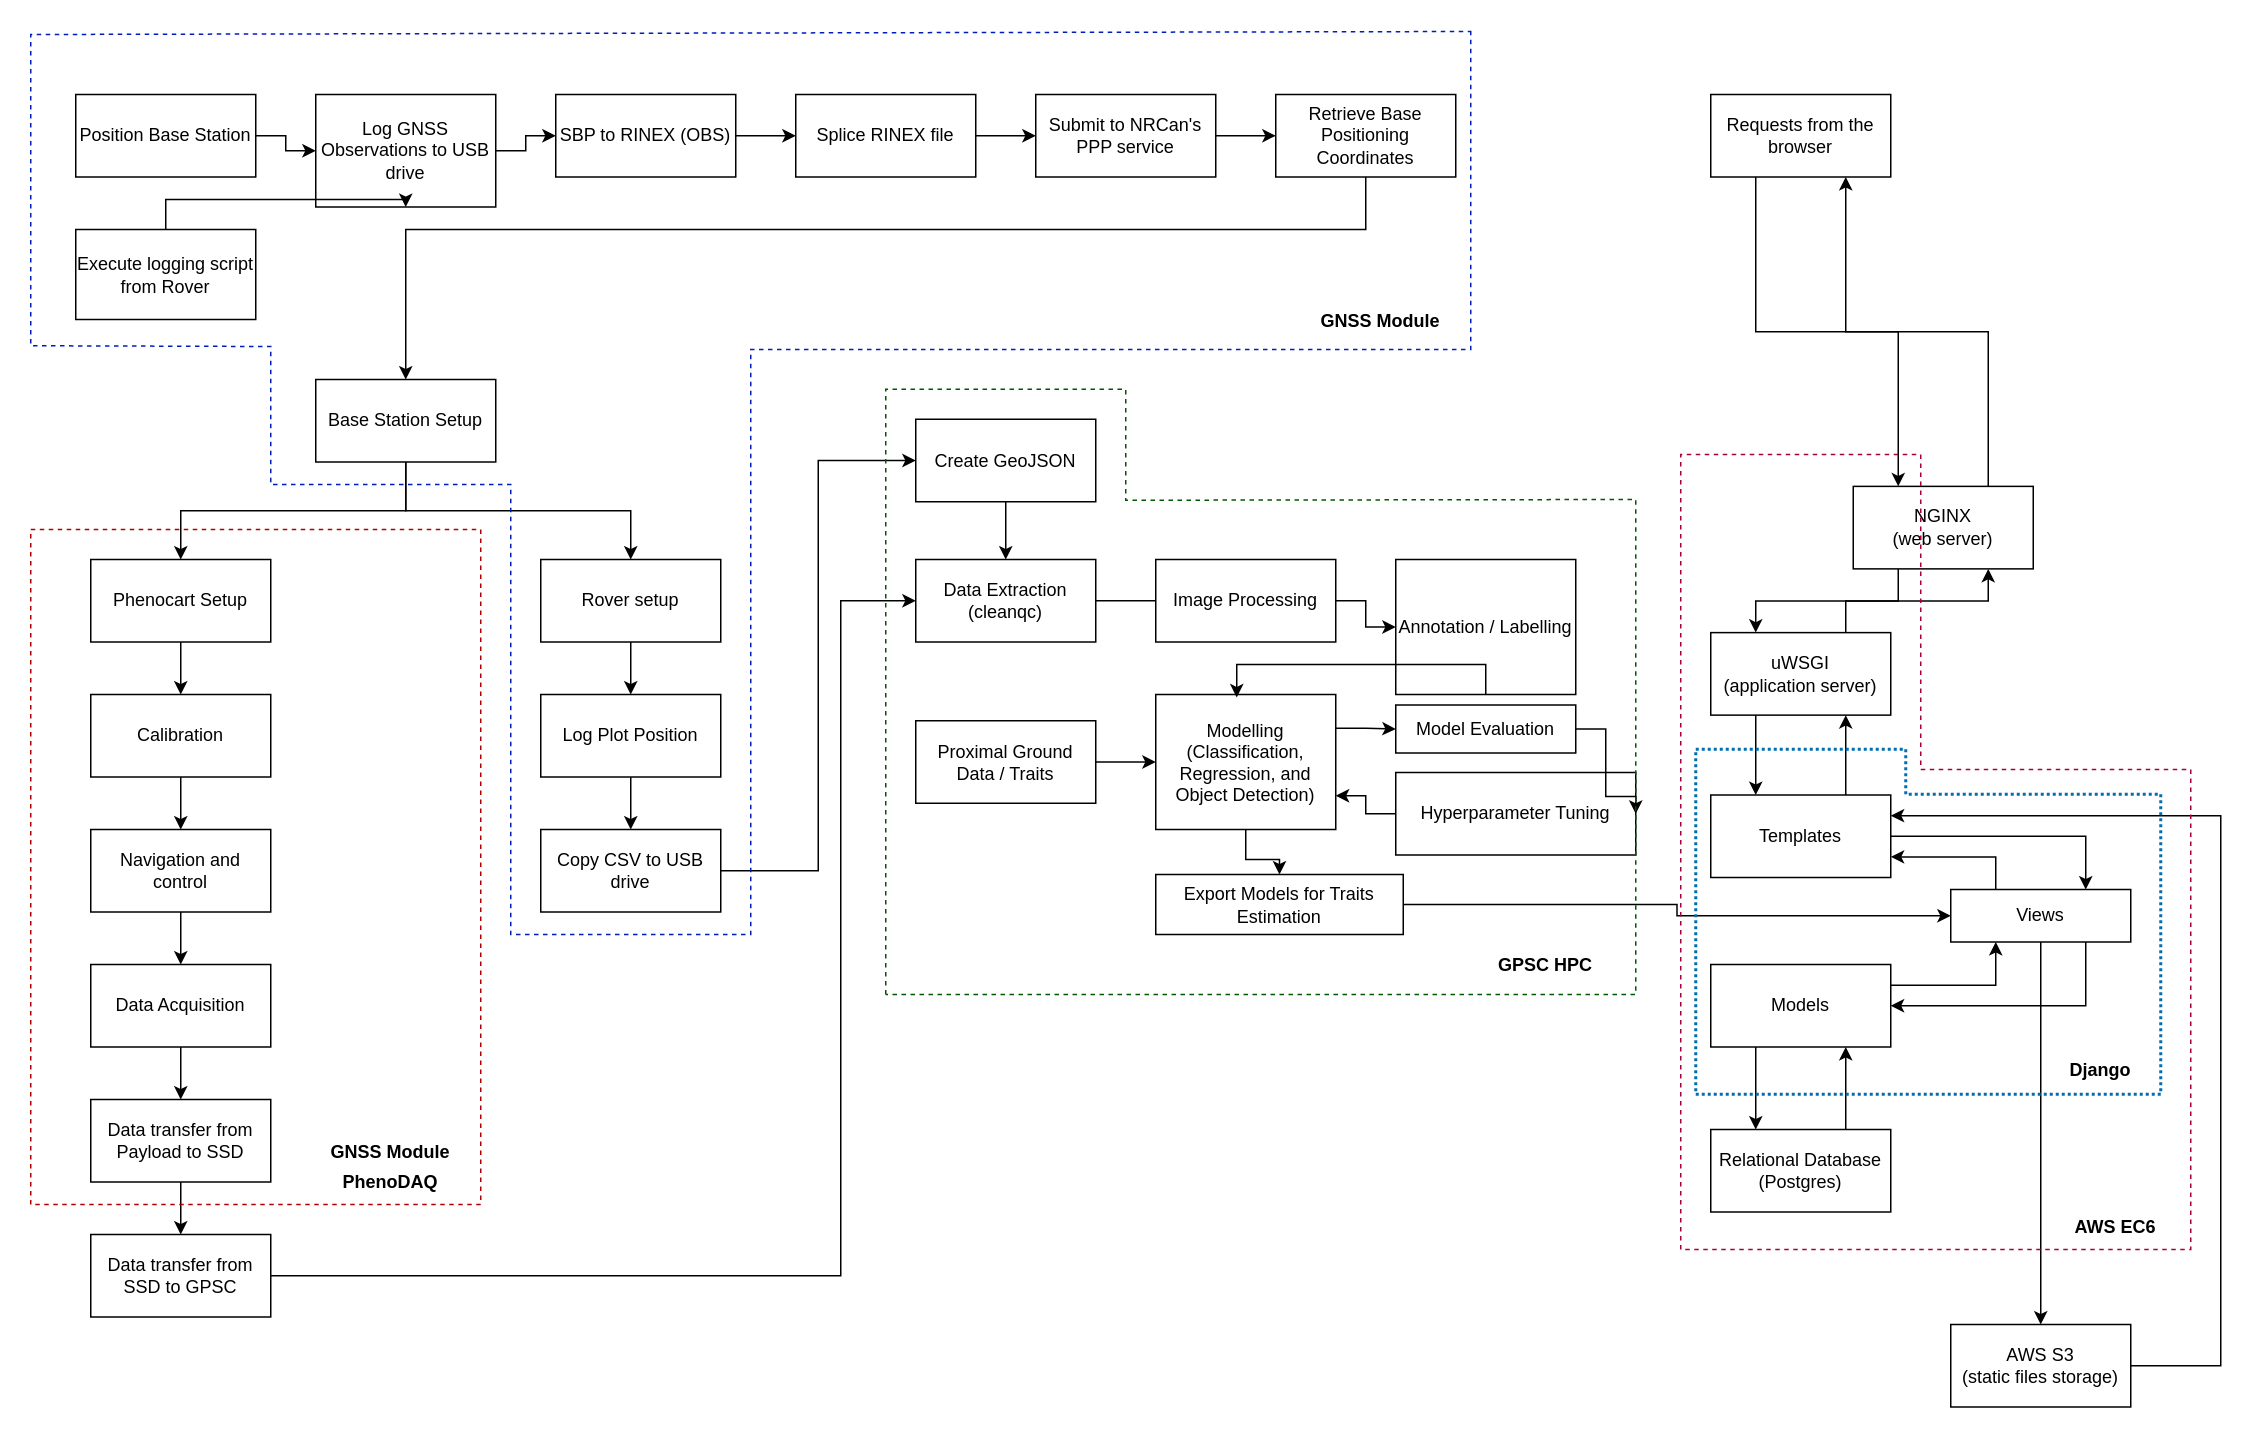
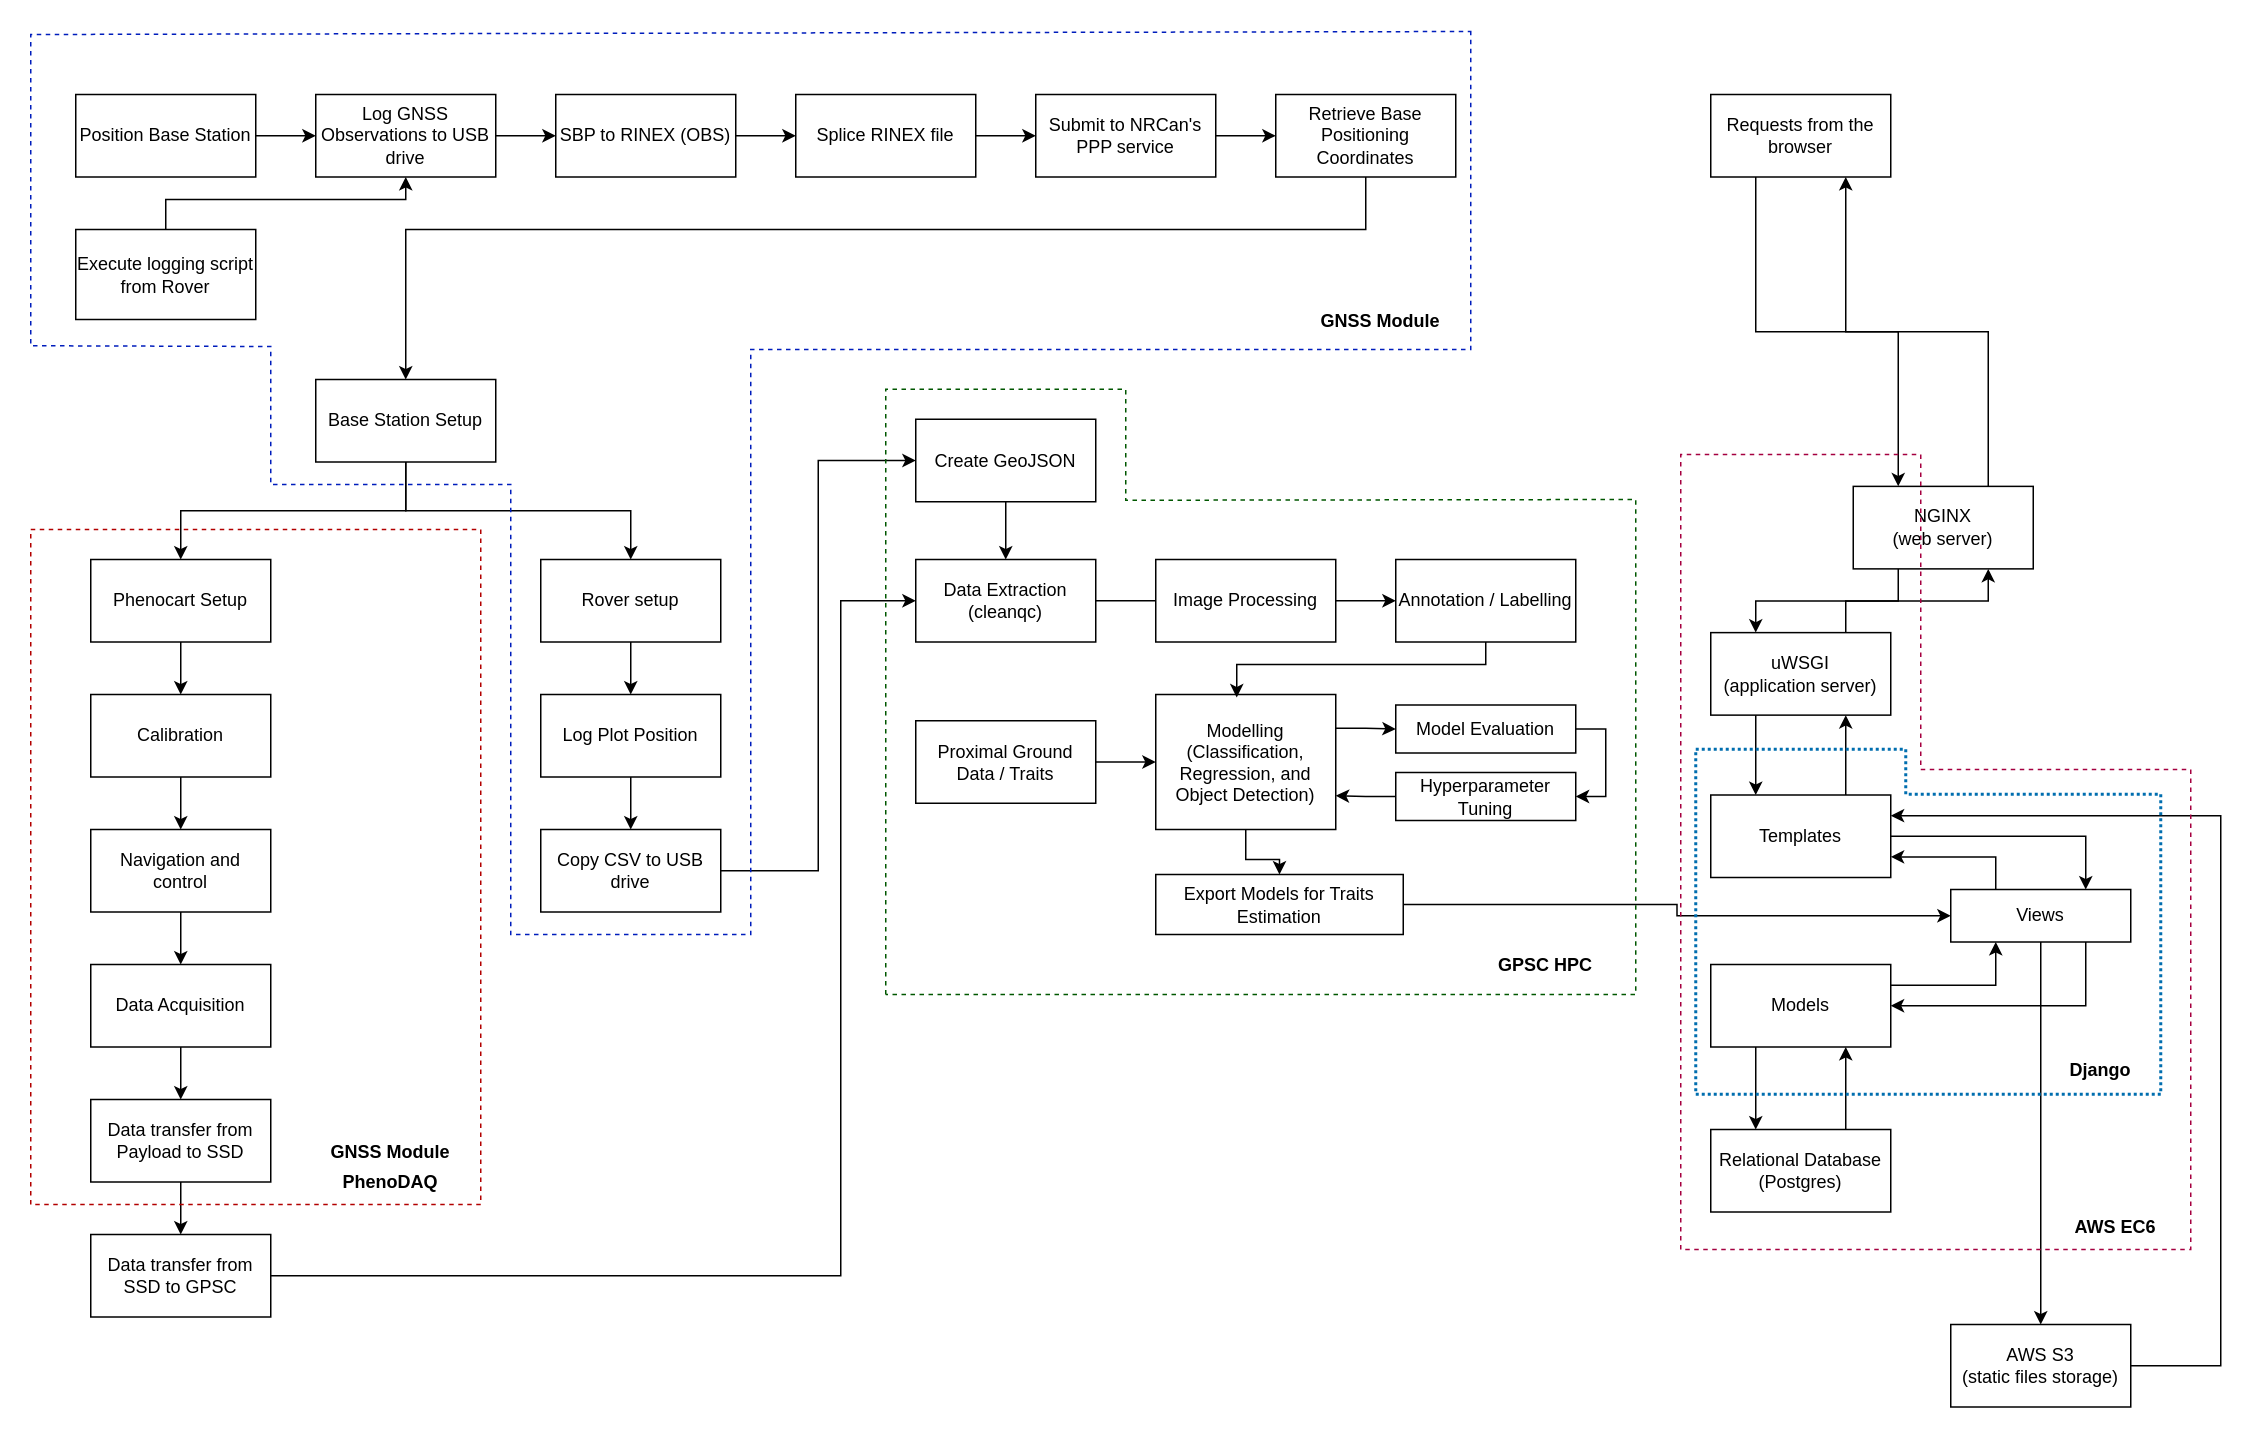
node "Log GNSS Observations to USB drive": size 180x113 -> 180x83
node "Annotation / Labelling": size 180x135 -> 180x83
node "Hyperparameter Tuning": size 240x83 -> 180x48
